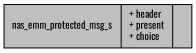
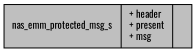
node "nas_emm_protected_msg_s": text "+ choice" -> "+ msg"
